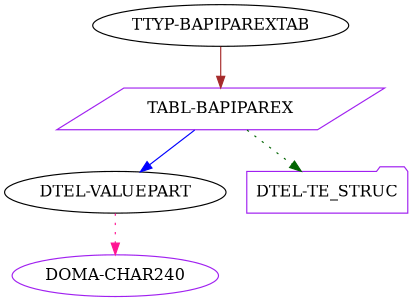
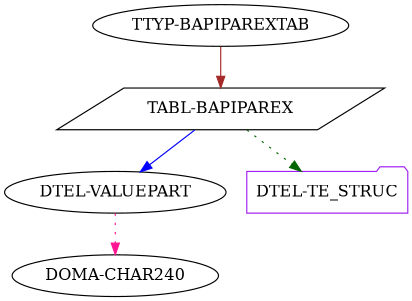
node "TABL-BAPIPAREX": color purple -> black
node "DOMA-CHAR240": color purple -> black
